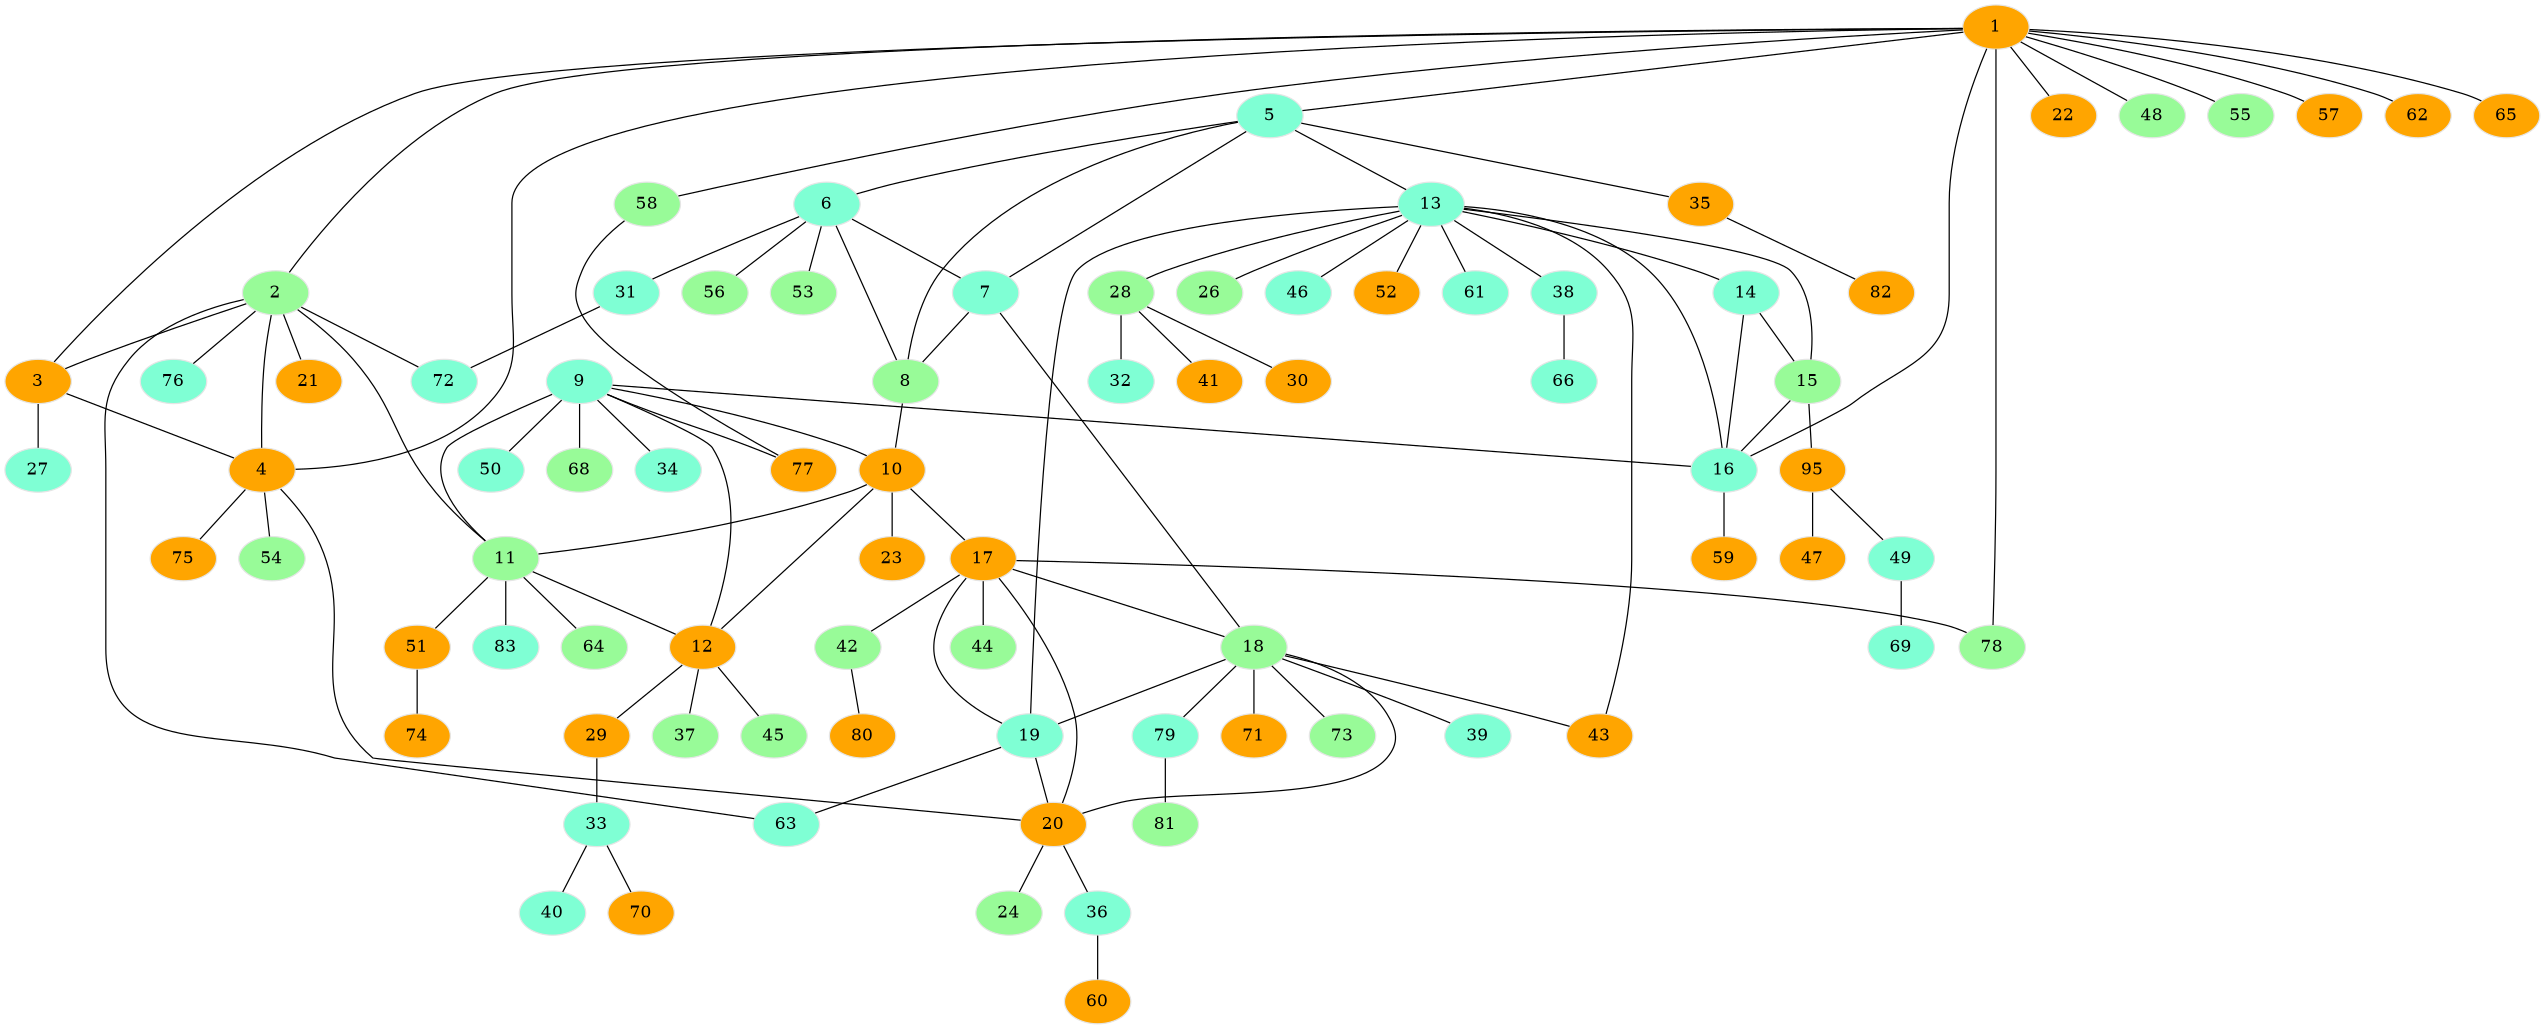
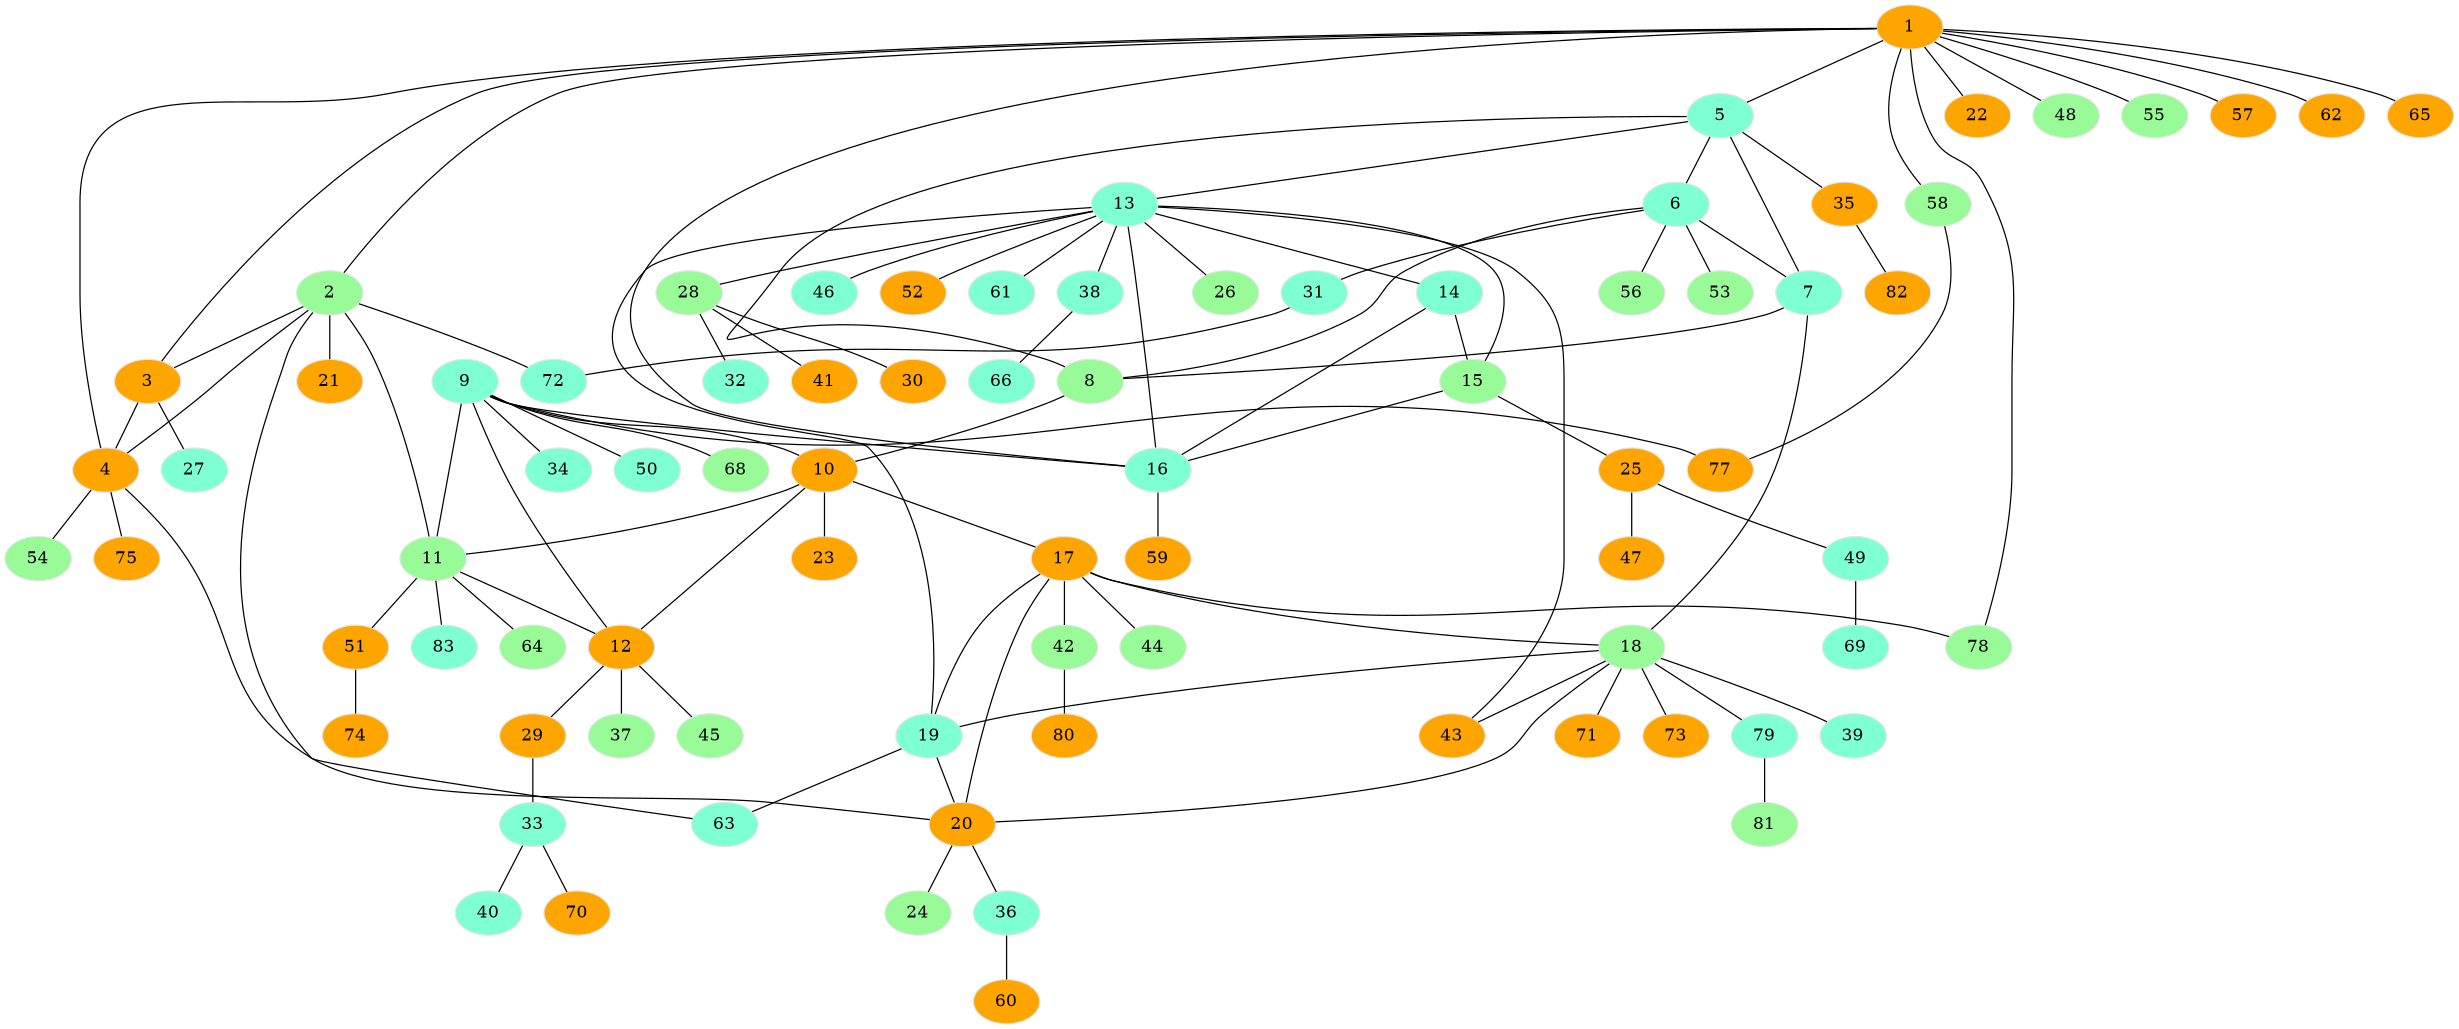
node "76": removed
node "95": label "95" -> "25"
node "73": fillcolor palegreen -> orange
